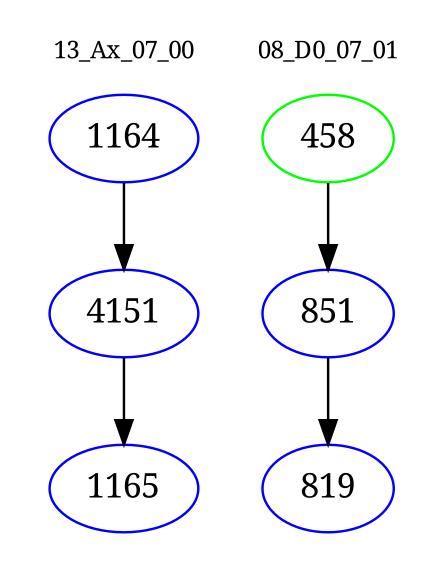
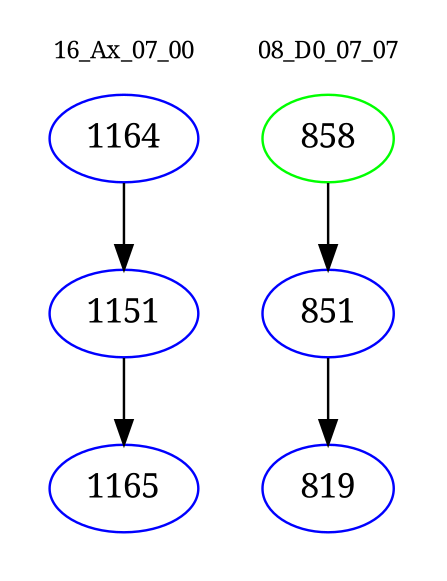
cluster "13_Ax_07_00": label "13_Ax_07_00" -> "16_Ax_07_00"
cluster "08_D0_07_01": label "08_D0_07_01" -> "08_D0_07_07"
node "458": label "458" -> "858"
node "4151": label "4151" -> "1151"
